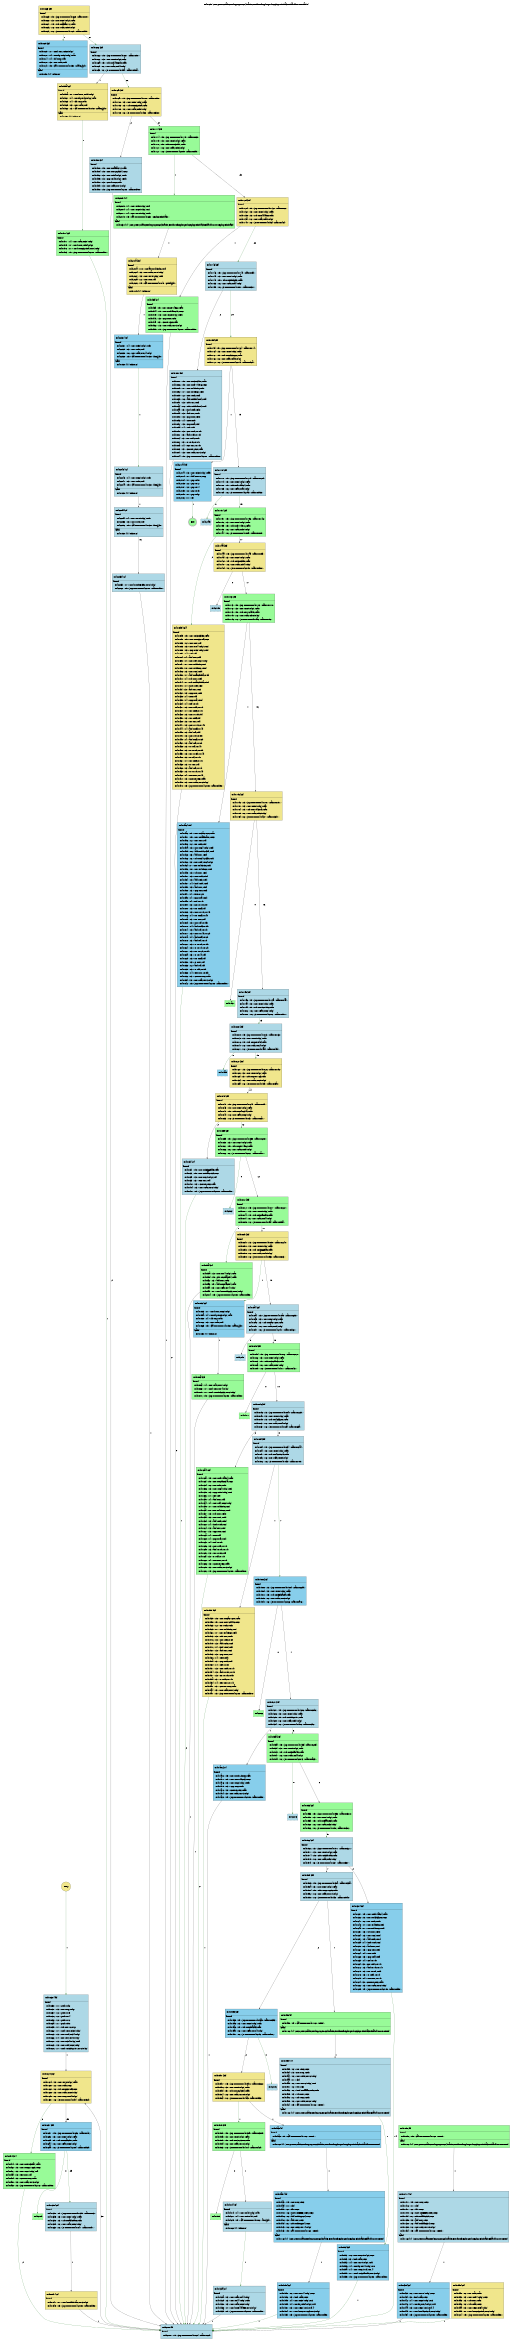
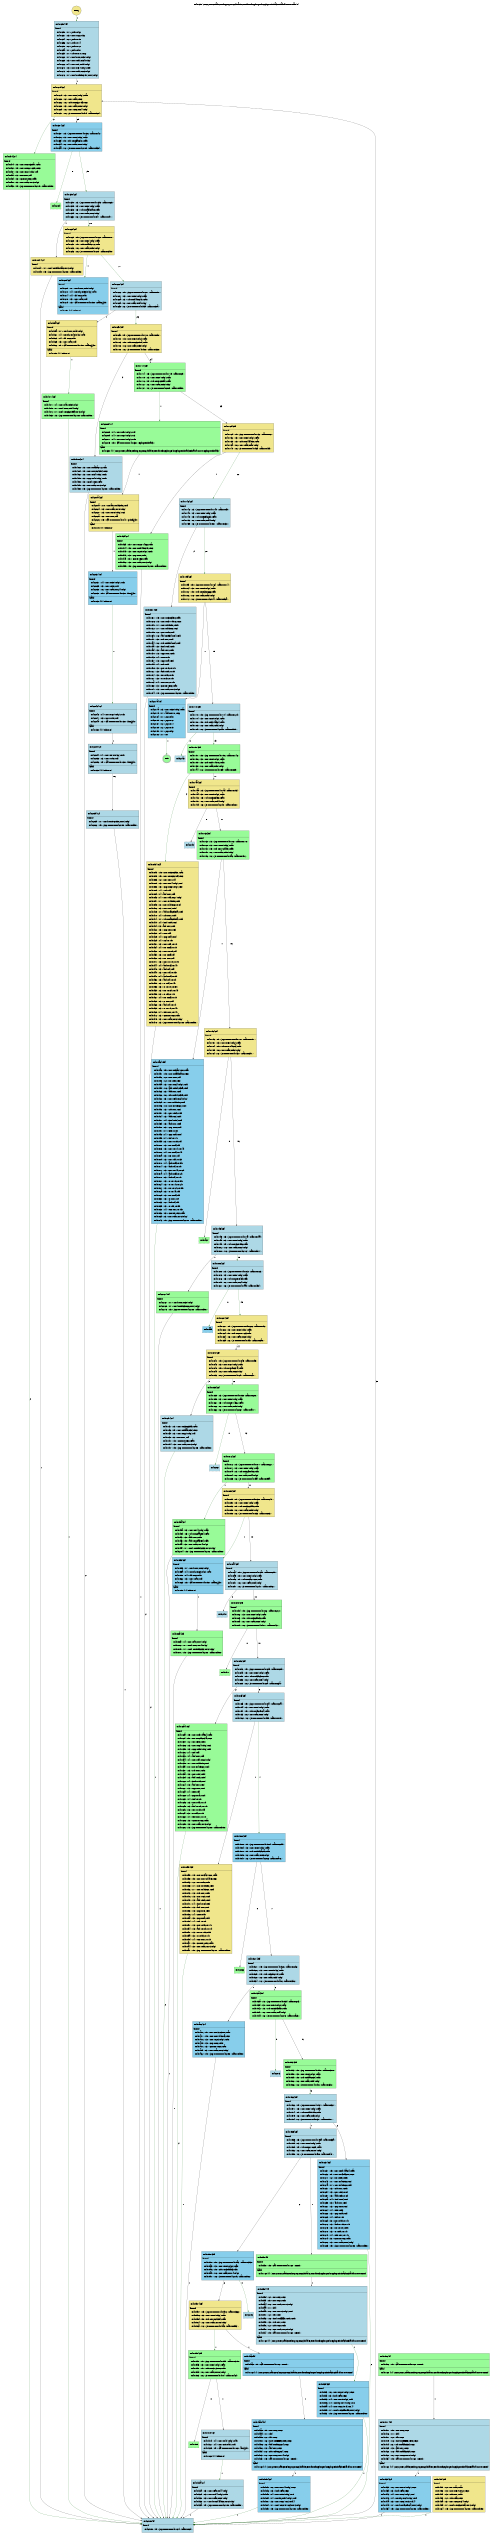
edge "0x4016b0 [25]" -> "0x4016c9 [25]": added, label "28"
node "0x402167 [19]": added
edge "0x401c37 [83]" -> "0x4021e8 [5]": label " 14" -> " 2"
